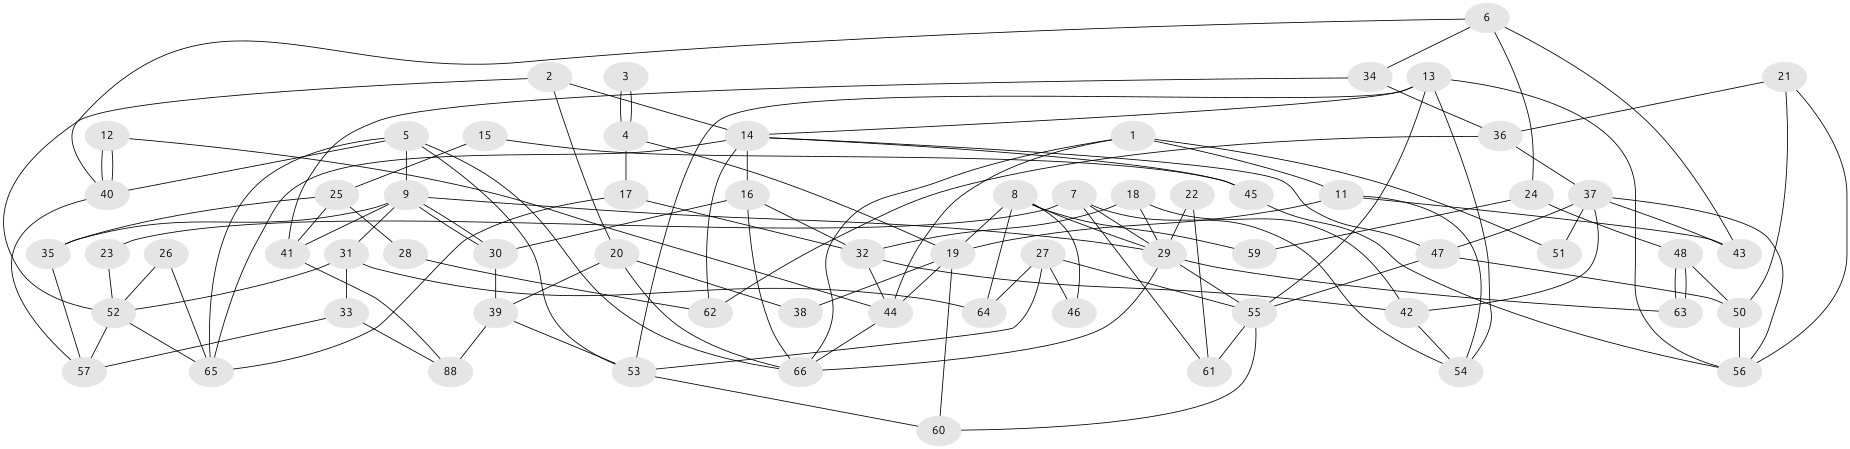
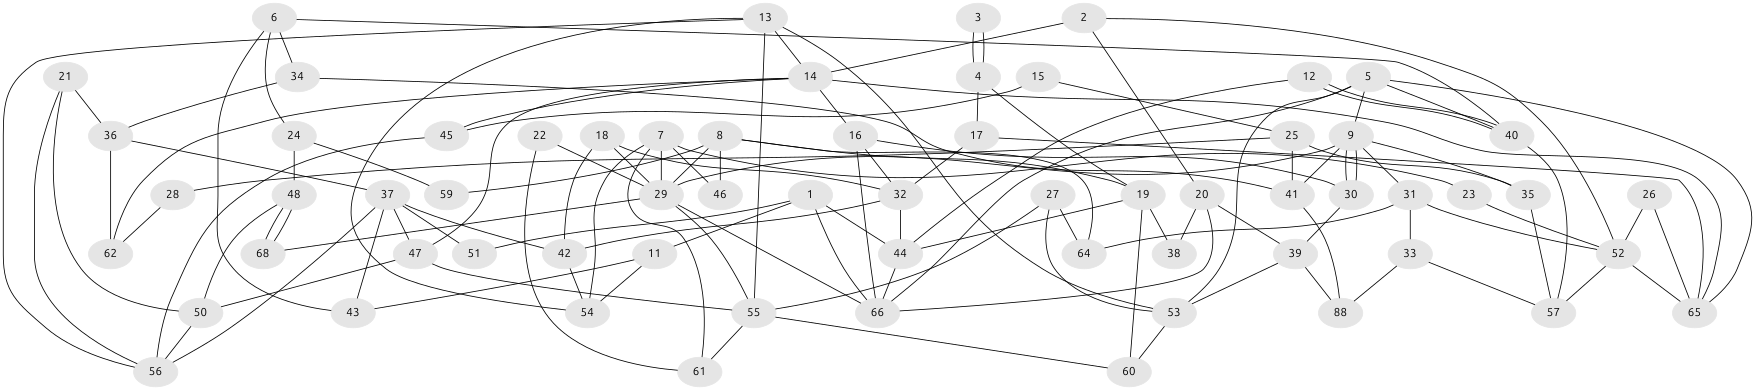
edge "11" -- "19": removed
edge "27" -- "46": now "7" -- "46"
node "63": label "63" -> "68"
